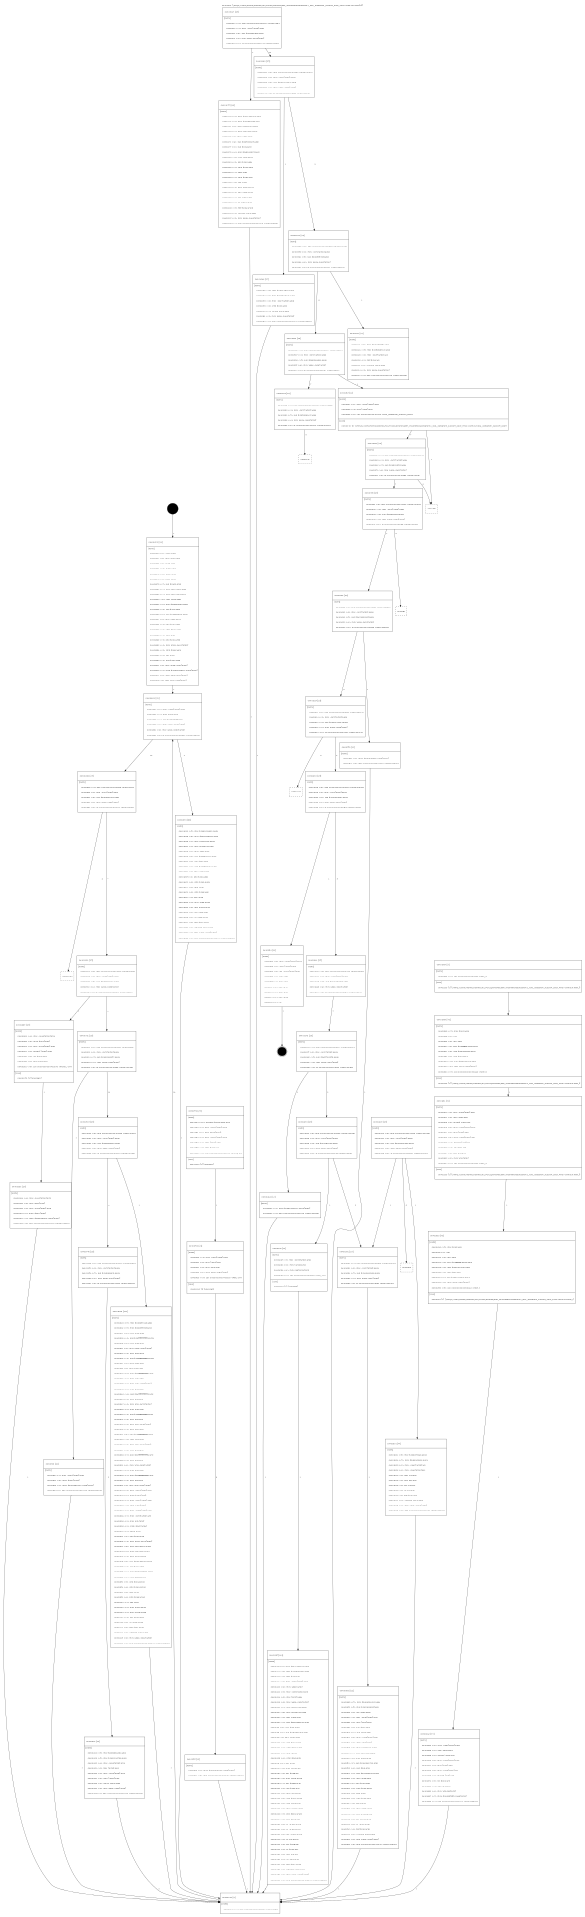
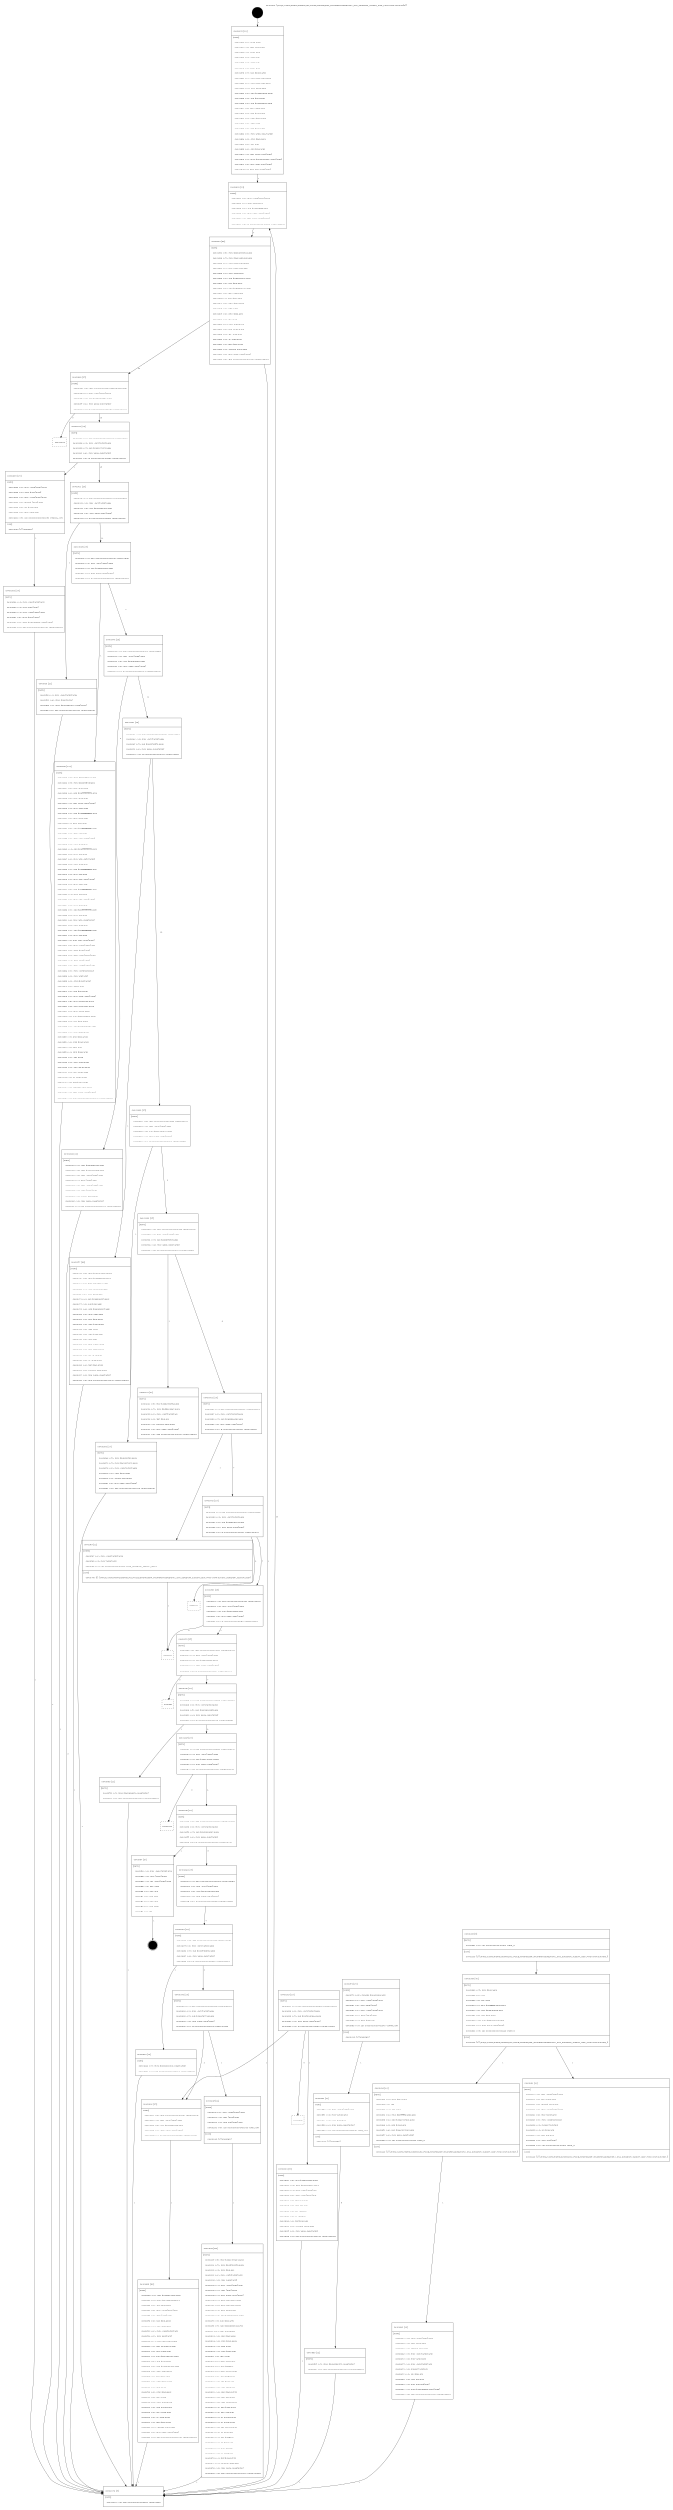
edge "0x401f67 [12]" -> "0x4019e4 [25]": now "0x4019cb [25]" -> "0x4019e4 [25]"
edge "0x40194e [25]" -> "0x401967 [25]": added, label "11"
edge "0x4018d3 [23]" -> "0x4018ea [25]": now "0x401e93 [88]" -> "0x4018ea [25]"
edge "0x401e11 [41]" -> "0x401e3a [40]": now "0x401de9 [40]" -> "0x401e3a [40]"
